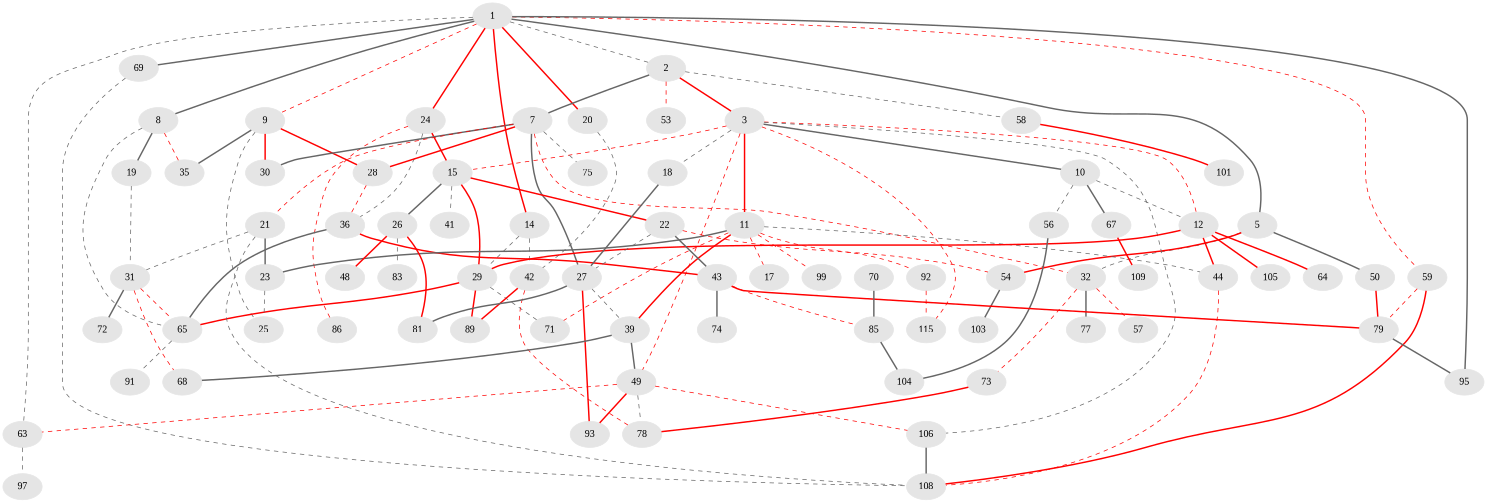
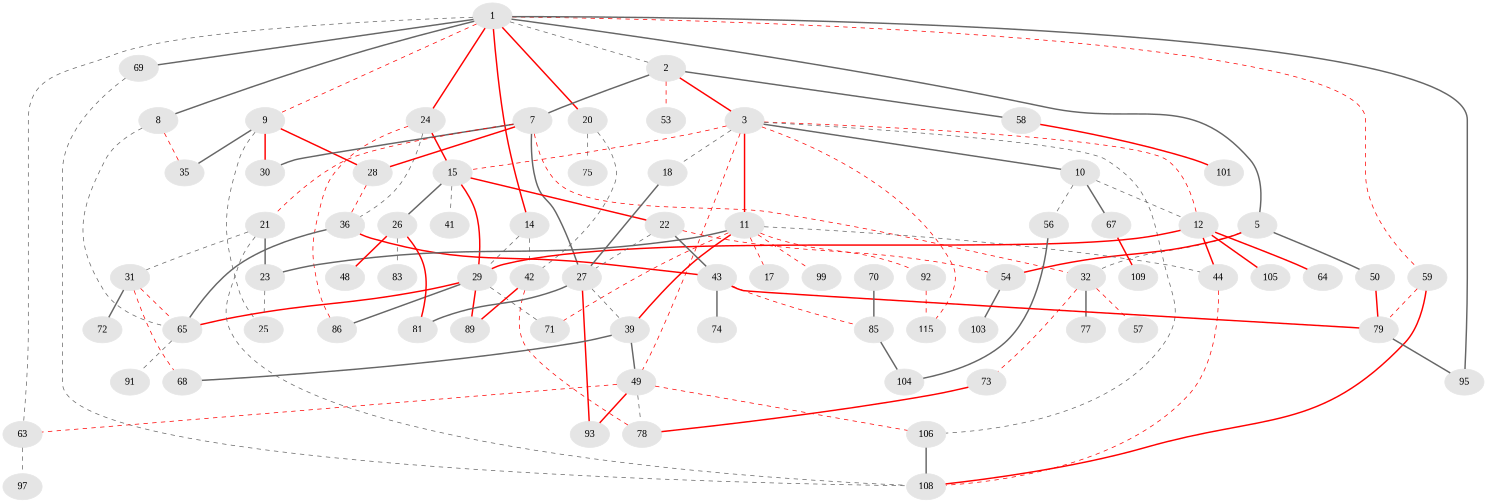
edge "2" -- "58": style dashed -> bold
edge "7" -- "75": now "20" -- "75"
node "19": removed
edge "29" -- "86": added
